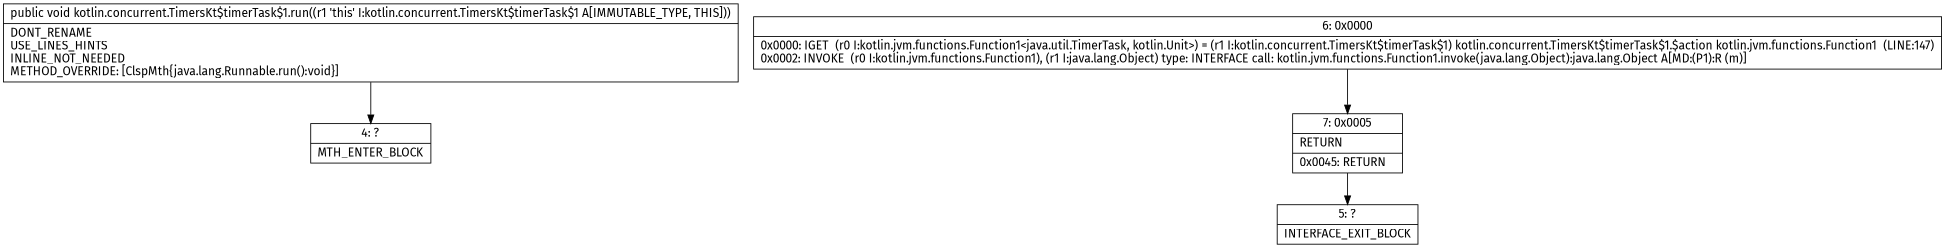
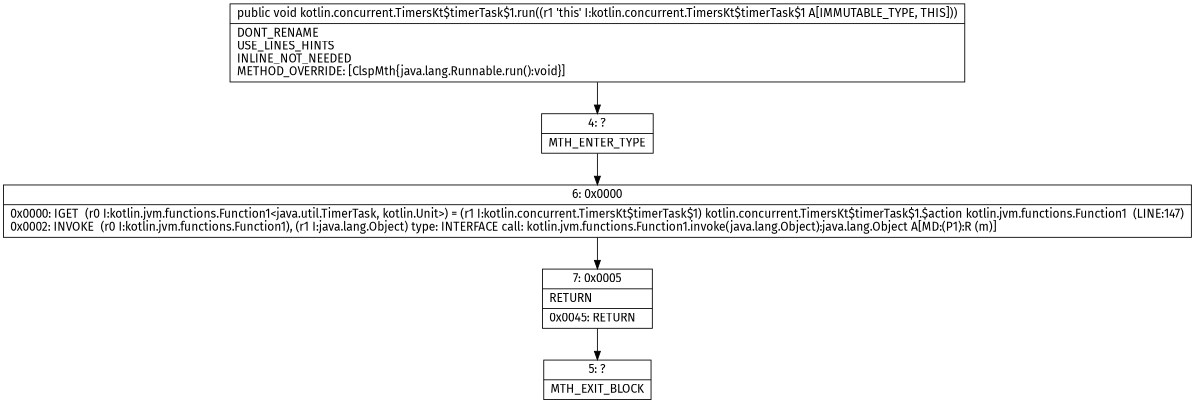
node "4: ?": text "MTH_ENTER_BLOCK" -> "MTH_ENTER_TYPE"
edge "4: ?" -> "6: 0x0000": added
node "5: ?": text "INTERFACE_EXIT_BLOCK" -> "MTH_EXIT_BLOCK"
